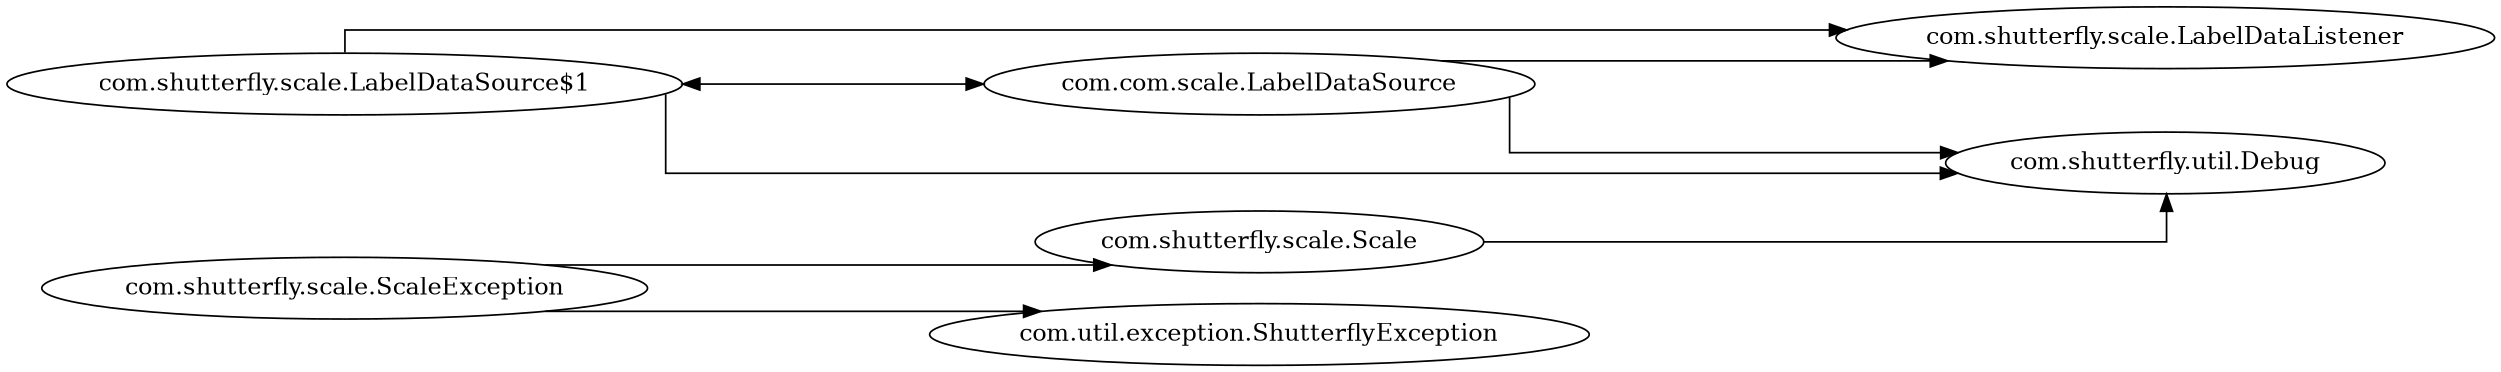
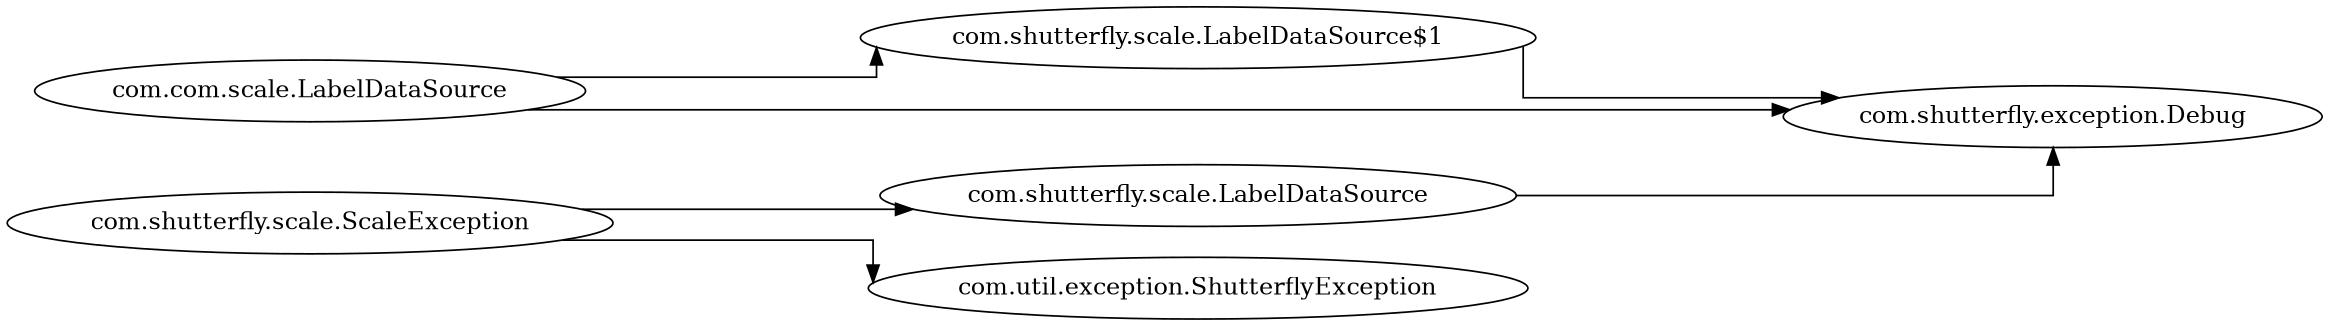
node "com.shutterfly.scale.LabelDataListener": removed
edge "com.shutterfly.scale.LabelDataSource$1" -> "com.com.scale.LabelDataSource": removed
node "com.shutterfly.util.Debug": label "com.shutterfly.util.Debug" -> "com.shutterfly.exception.Debug"
node "com.shutterfly.scale.Scale": label "com.shutterfly.scale.Scale" -> "com.shutterfly.scale.LabelDataSource"
